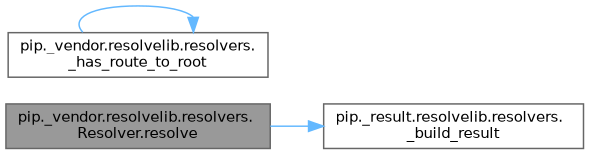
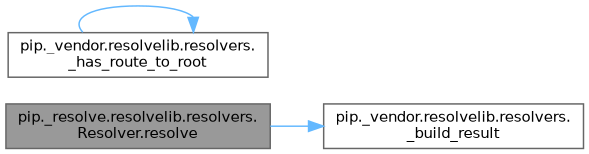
node "pip._vendor.resolvelib.resolvers. Resolver.resolve": label "pip._vendor.resolvelib.resolvers. Resolver.resolve" -> "pip._resolve.resolvelib.resolvers. Resolver.resolve"
node "pip._result.resolvelib.resolvers. _build_result": label "pip._result.resolvelib.resolvers. _build_result" -> "pip._vendor.resolvelib.resolvers. _build_result"
